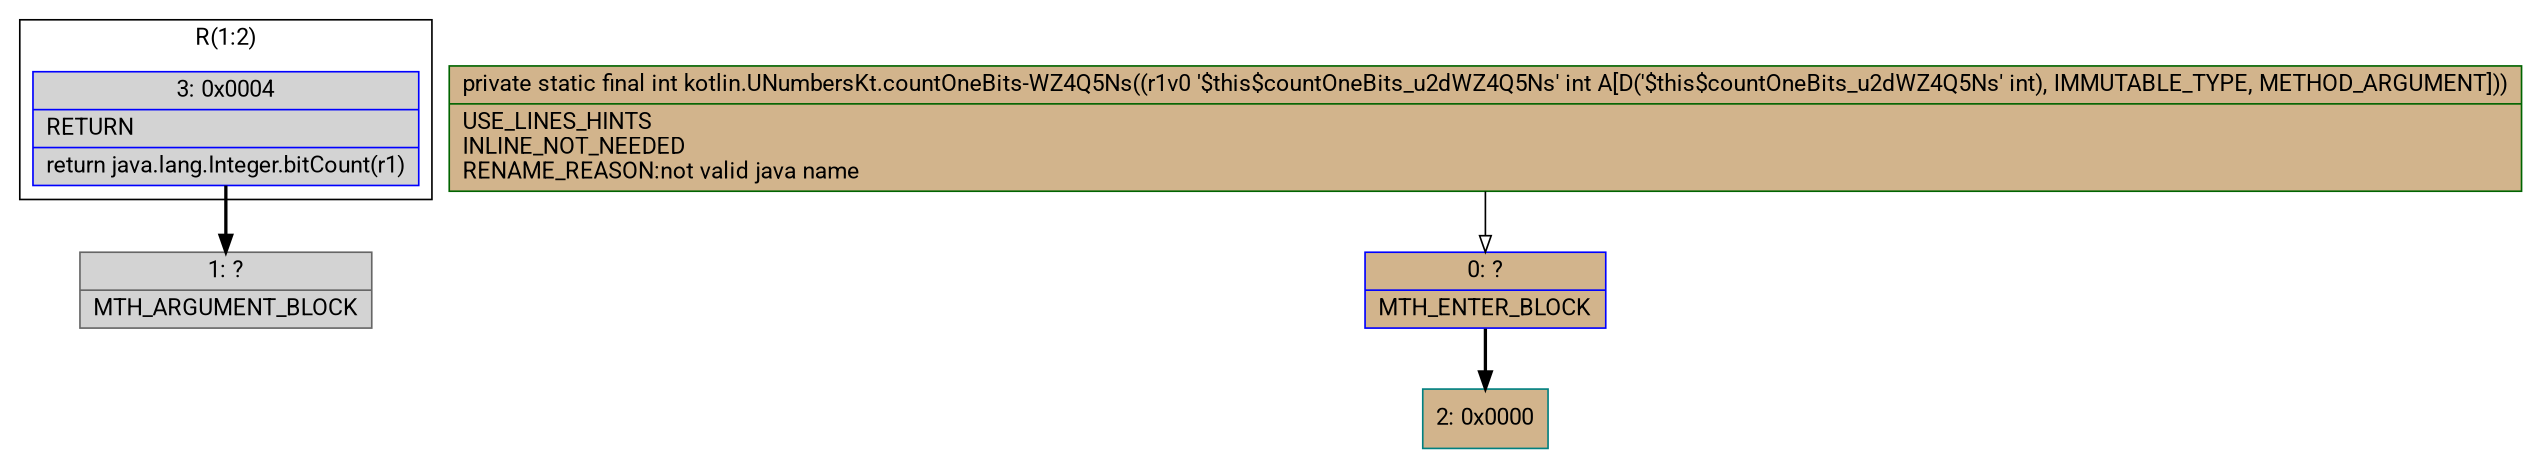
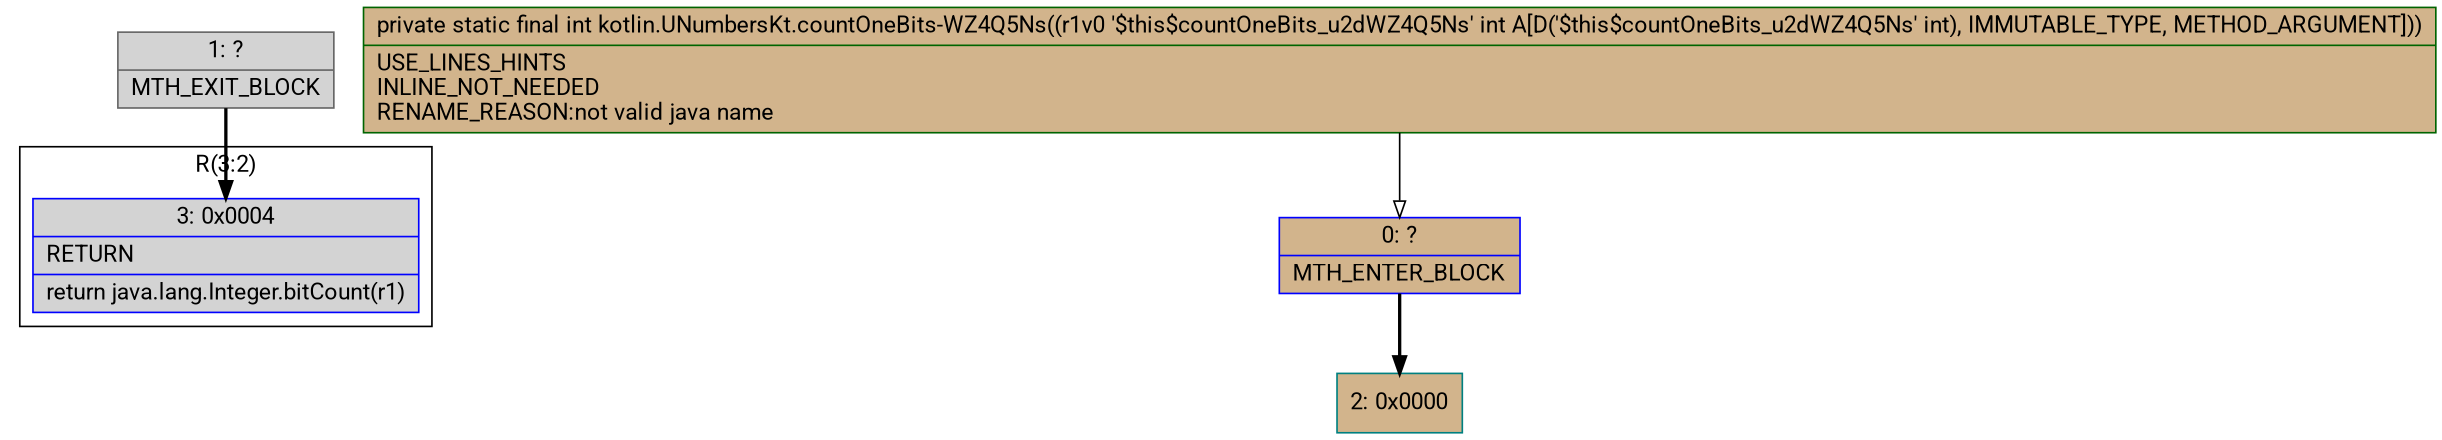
cluster "R(1:2)": label "R(1:2)" -> "R(3:2)"
edge "3: 0x0004" -> "1: ?": reversed
node "1: ?": text "MTH_ARGUMENT_BLOCK" -> "MTH_EXIT_BLOCK"
